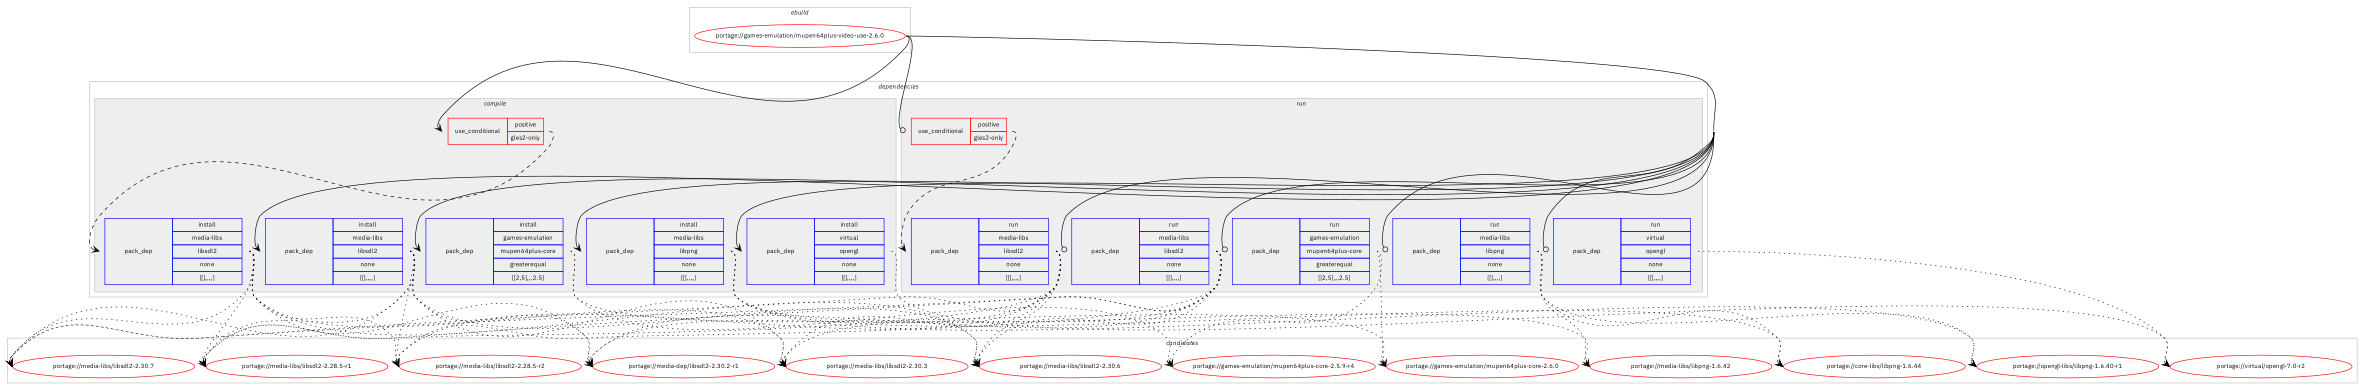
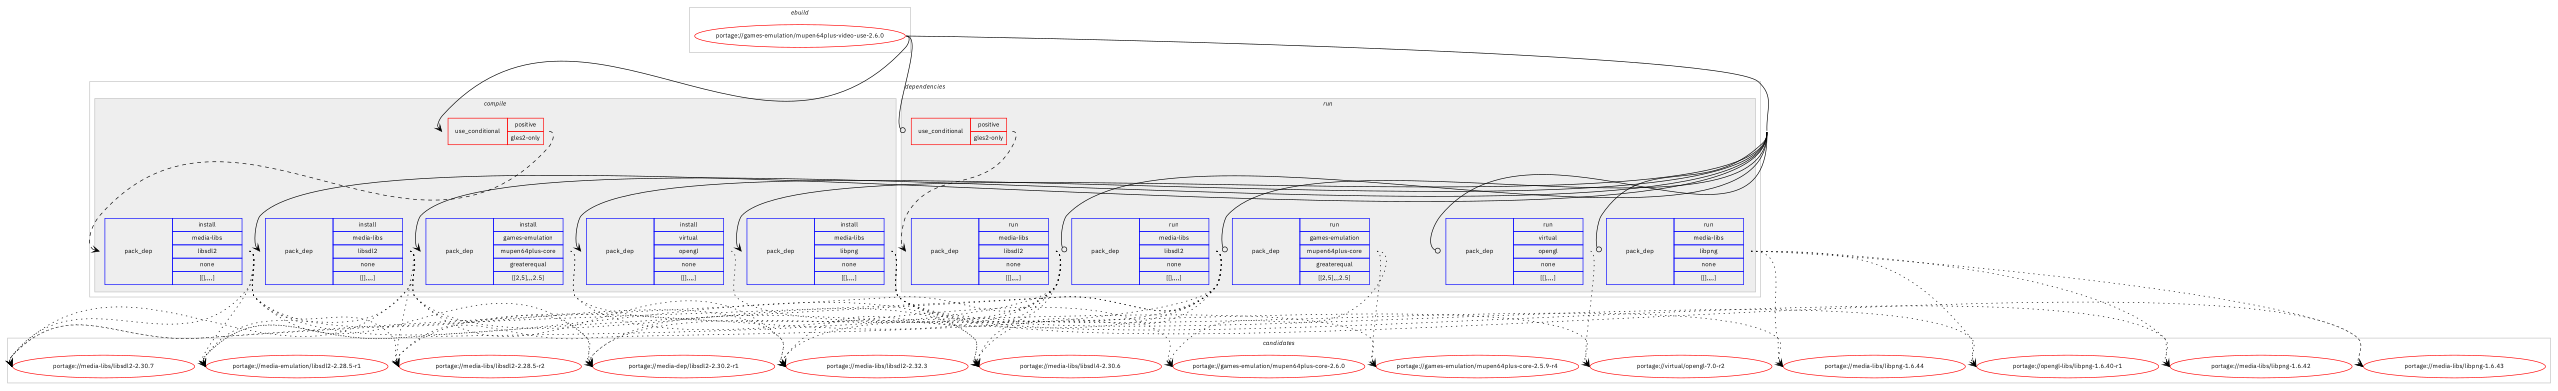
node "portage://media-libs/libsdl2-2.28.5-r1": label "portage://media-libs/libsdl2-2.28.5-r1" -> "portage://media-emulation/libsdl2-2.28.5-r1"
node "portage://media-libs/libsdl2-2.30.3": label "portage://media-libs/libsdl2-2.30.3" -> "portage://media-libs/libsdl2-2.32.3"
node "portage://media-libs/libsdl2-2.30.6": label "portage://media-libs/libsdl2-2.30.6" -> "portage://media-libs/libsdl4-2.30.6"
node "portage://core-libs/libpng-1.6.44": label "portage://core-libs/libpng-1.6.44" -> "portage://media-libs/libpng-1.6.44"
node "portage://media-libs/libpng-1.6.43": added
